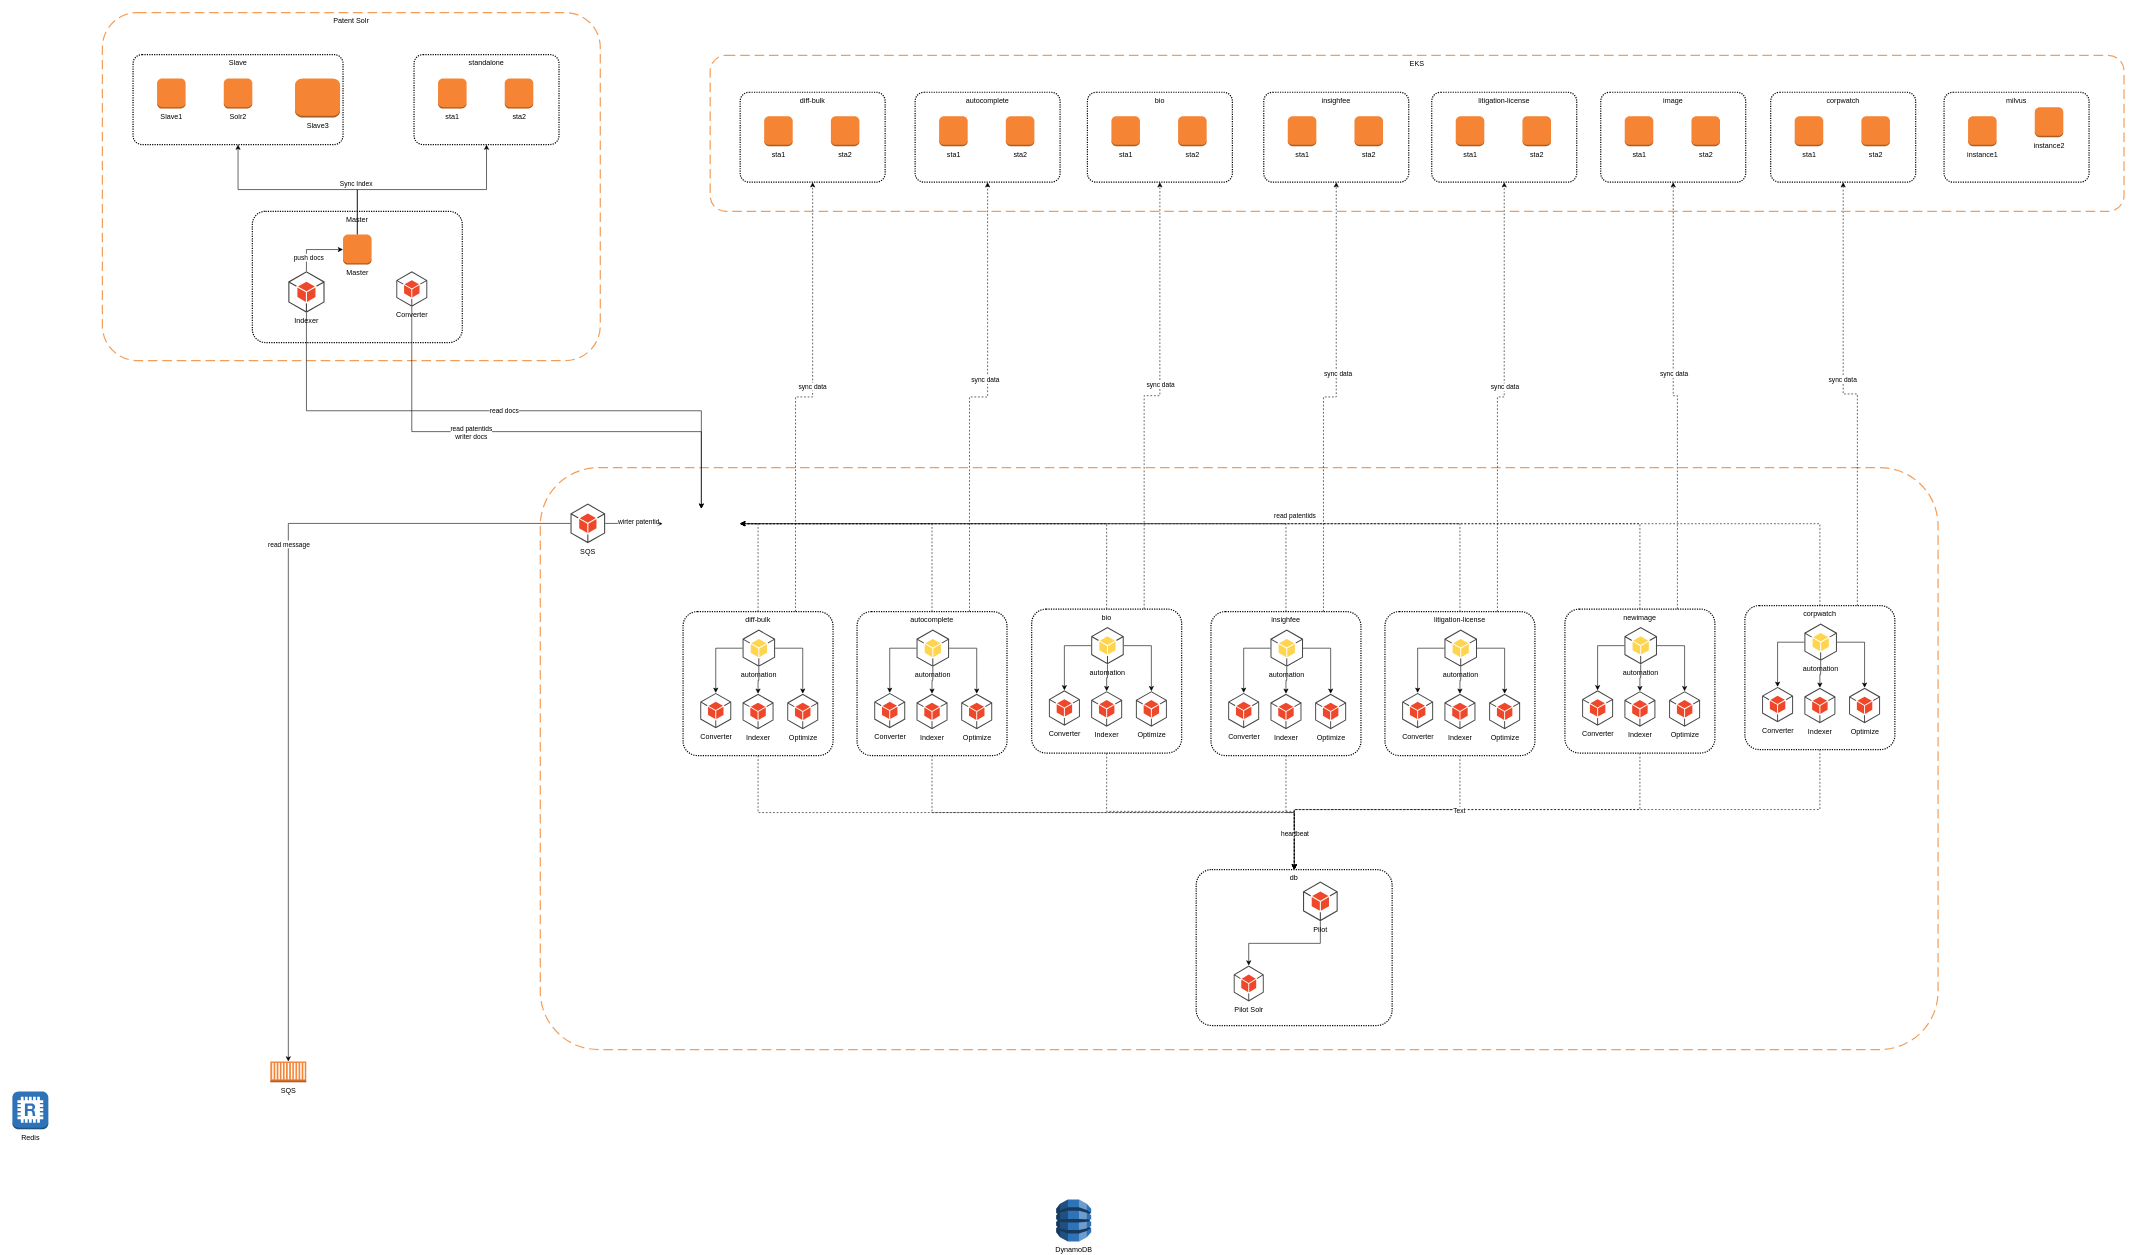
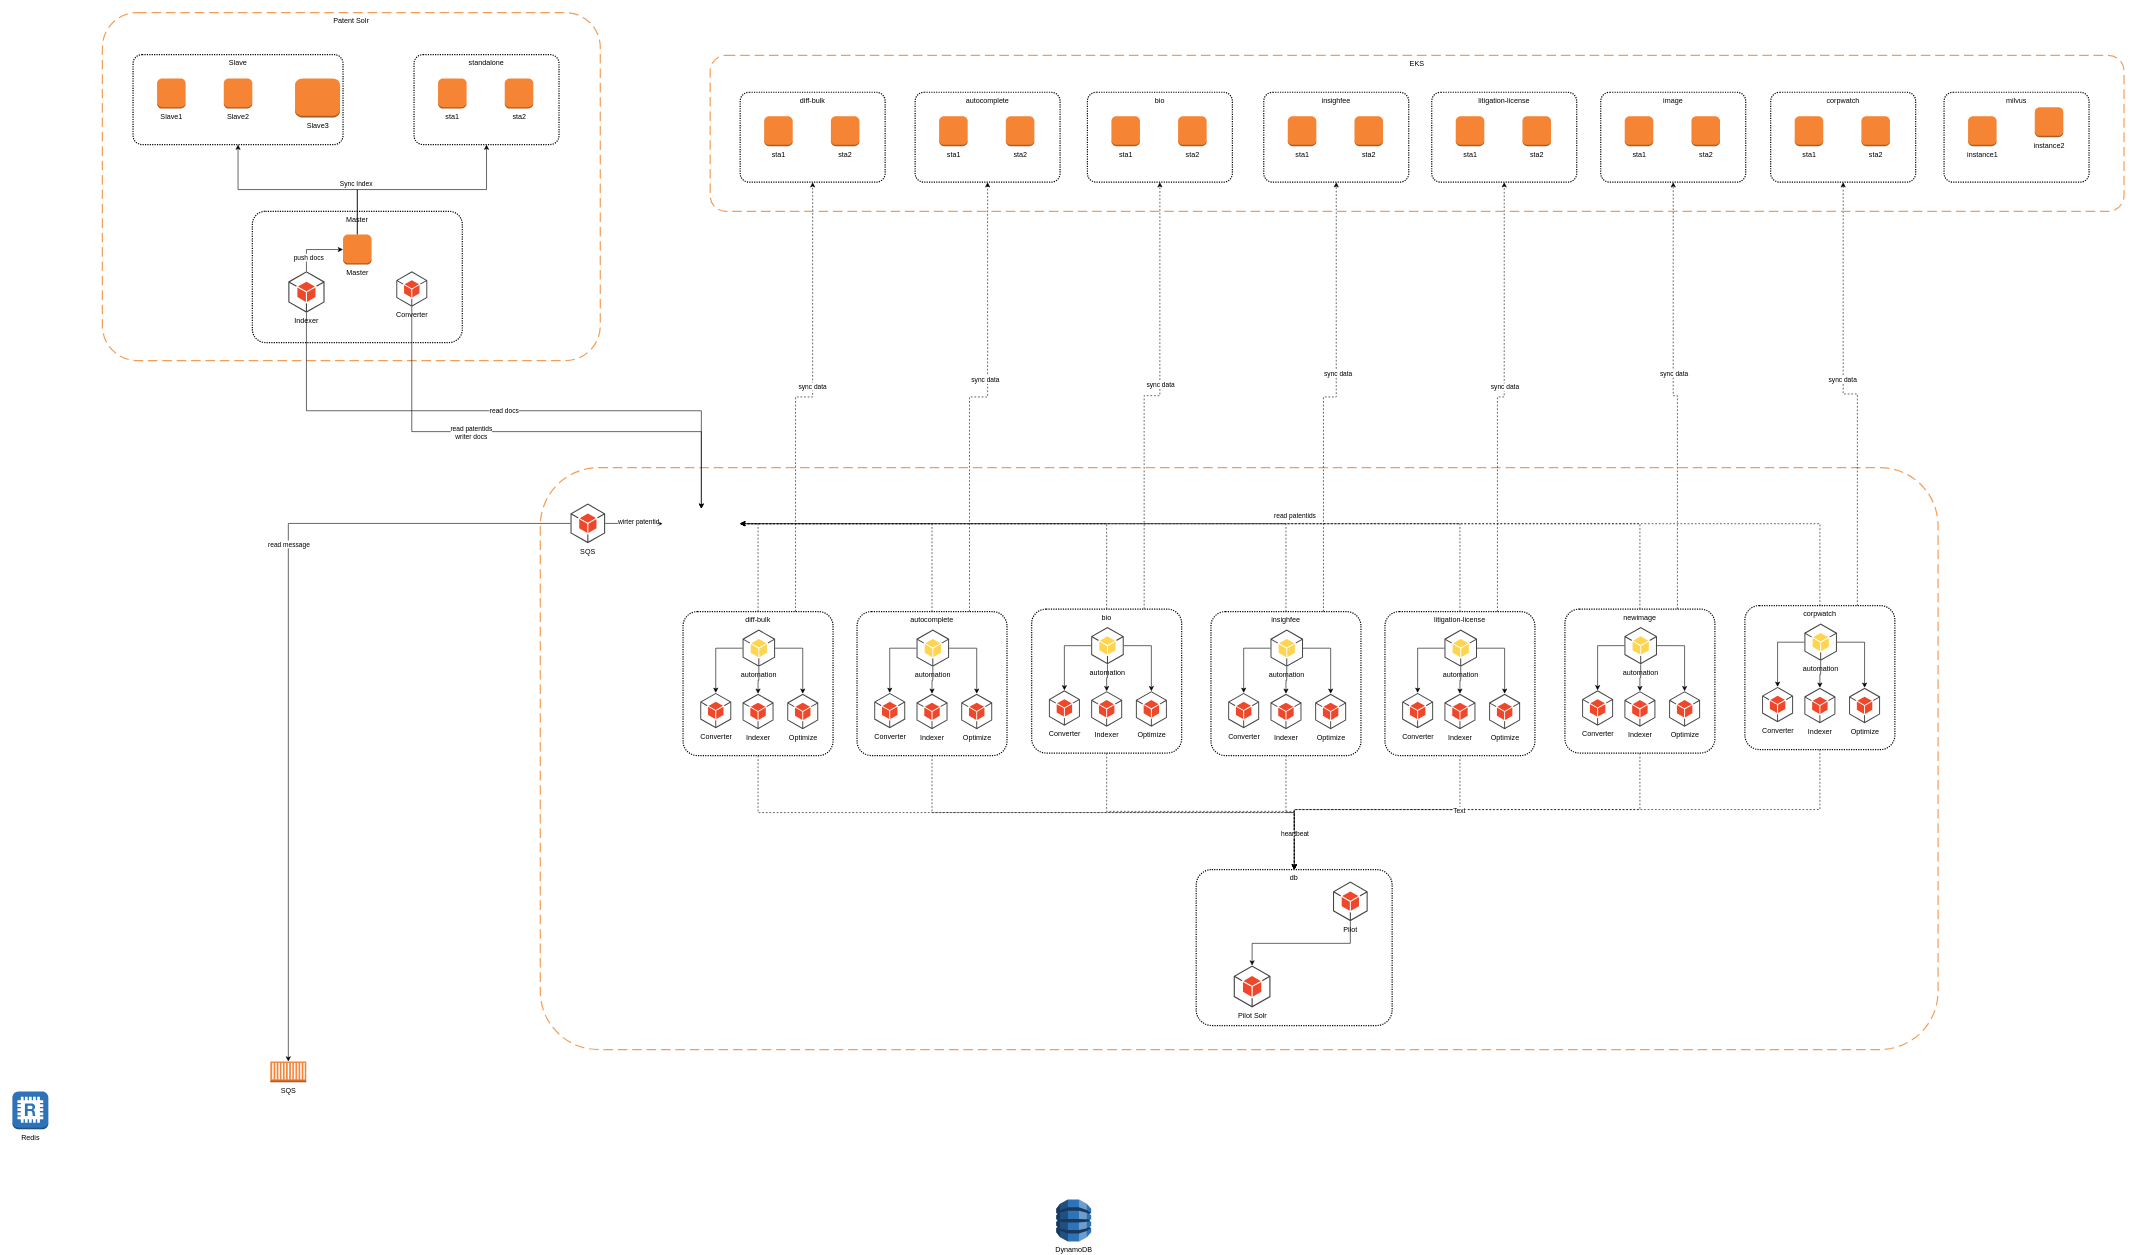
node "Solr2": label "Solr2" -> "Slave2"
node "Pilot": moved (1320, 902) -> (1350, 902)
node "Pilot Solr": size 30x36 -> 37x42
